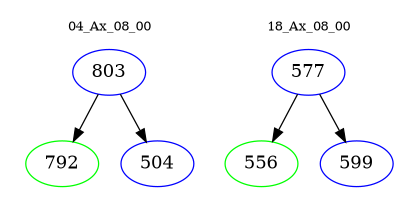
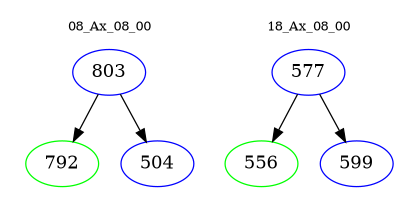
cluster "04_Ax_08_00": label "04_Ax_08_00" -> "08_Ax_08_00"
